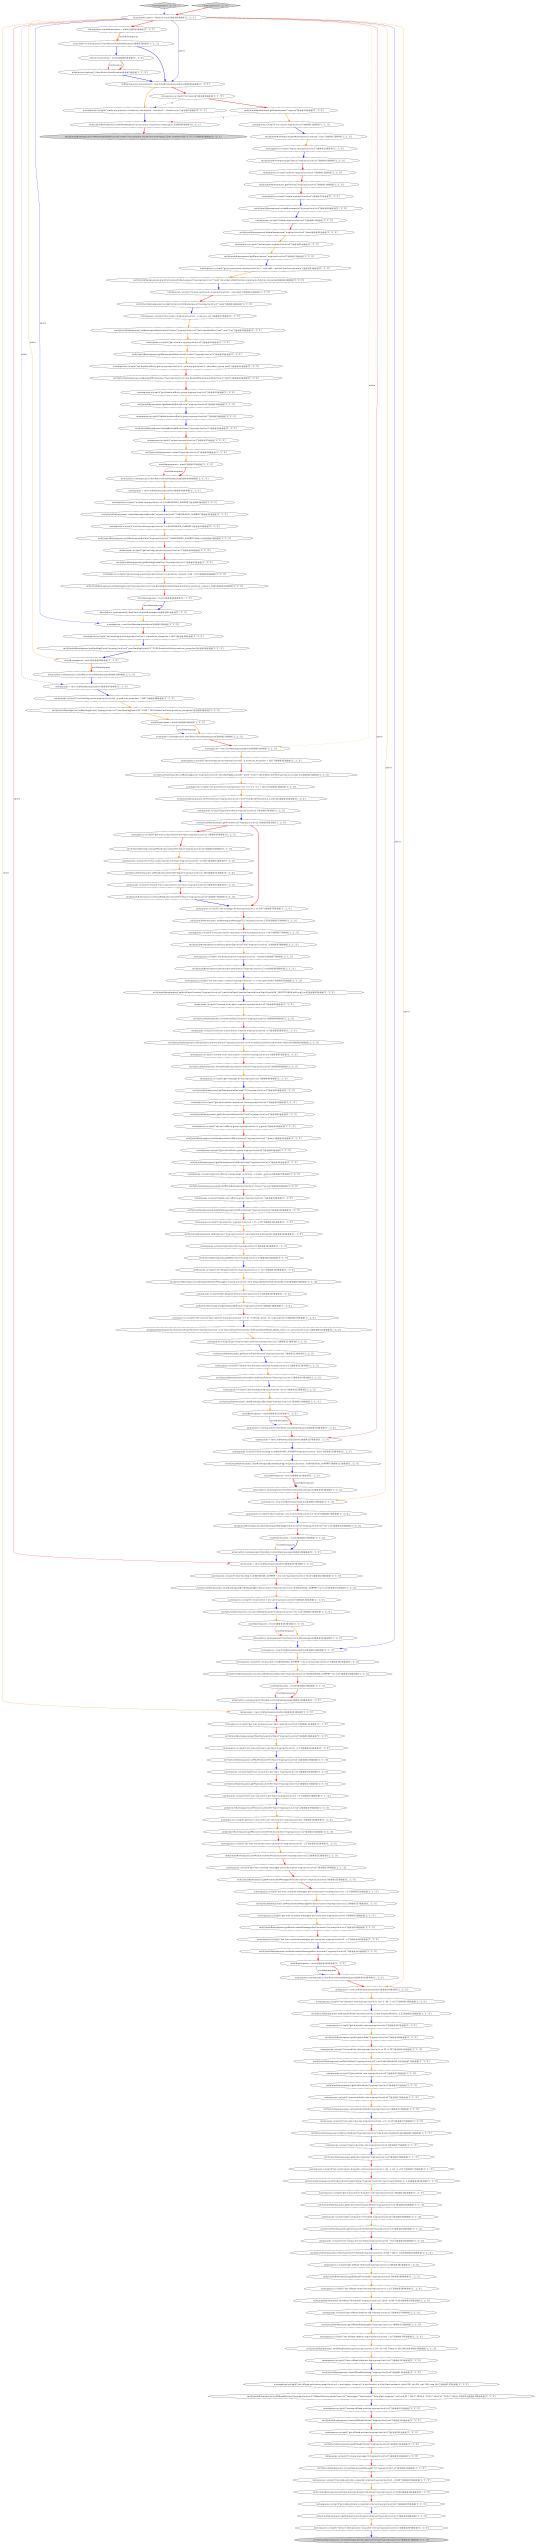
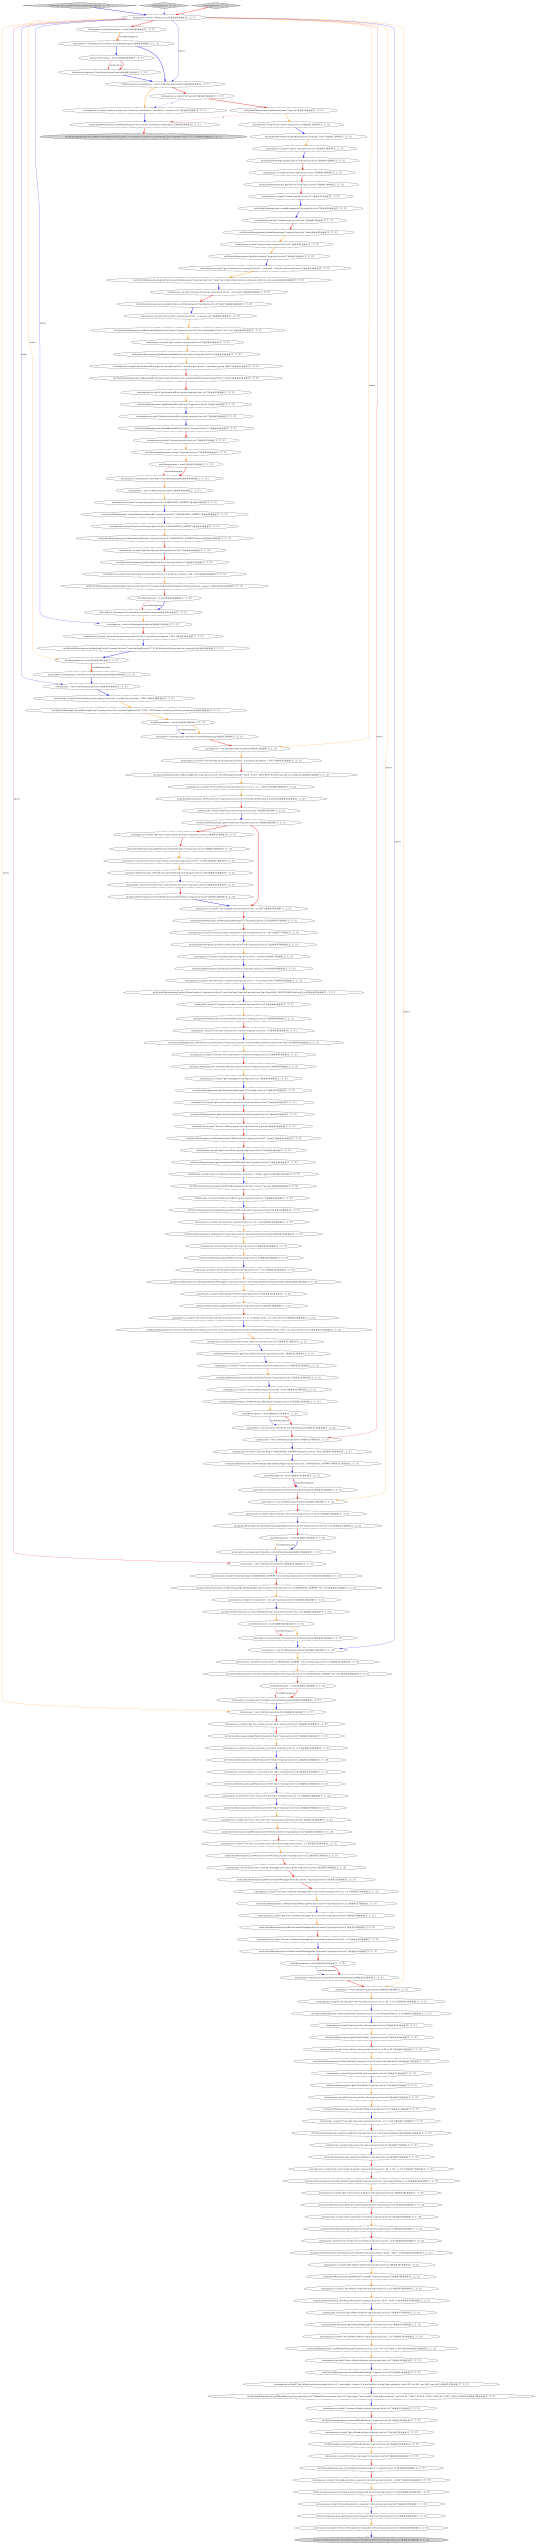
node "namespacesCreateV1WithBundlesAndClusters['0', '0', '1']": added
edge "PulsarAdmin admin = Mockito.mock()@@@3@@@['1', '1', '1']" -> "namespaces = new CmdNamespaces(admin)@@@57@@@['1', '1', '0']": style dashed -> solid
edge "PulsarAdmin admin = Mockito.mock()@@@3@@@['1', '1', '1']" -> "namespaces = new CmdNamespaces(admin)@@@62@@@['1', '1', '0']": style dashed -> solid
